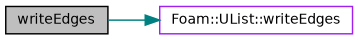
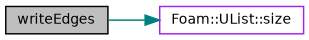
node "Foam::UList::writeEdges": label "Foam::UList::writeEdges" -> "Foam::UList::size"
